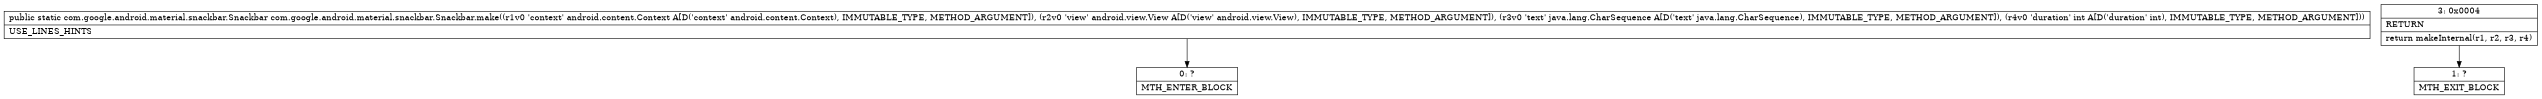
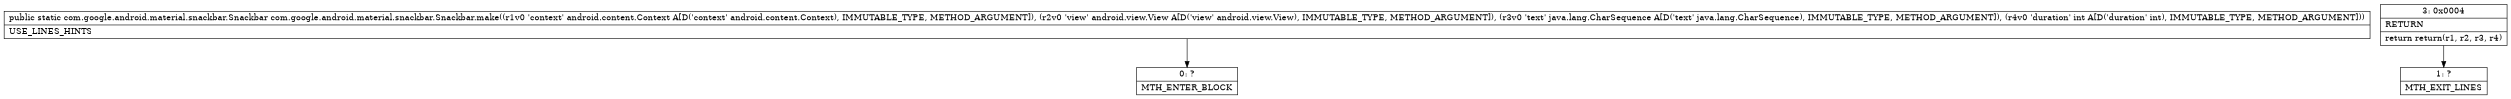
node "3: 0x0004": text "return makeInternal(r1, r2, r3, r4)" -> "return return(r1, r2, r3, r4)"
node "1: ?": text "MTH_EXIT_BLOCK" -> "MTH_EXIT_LINES"
